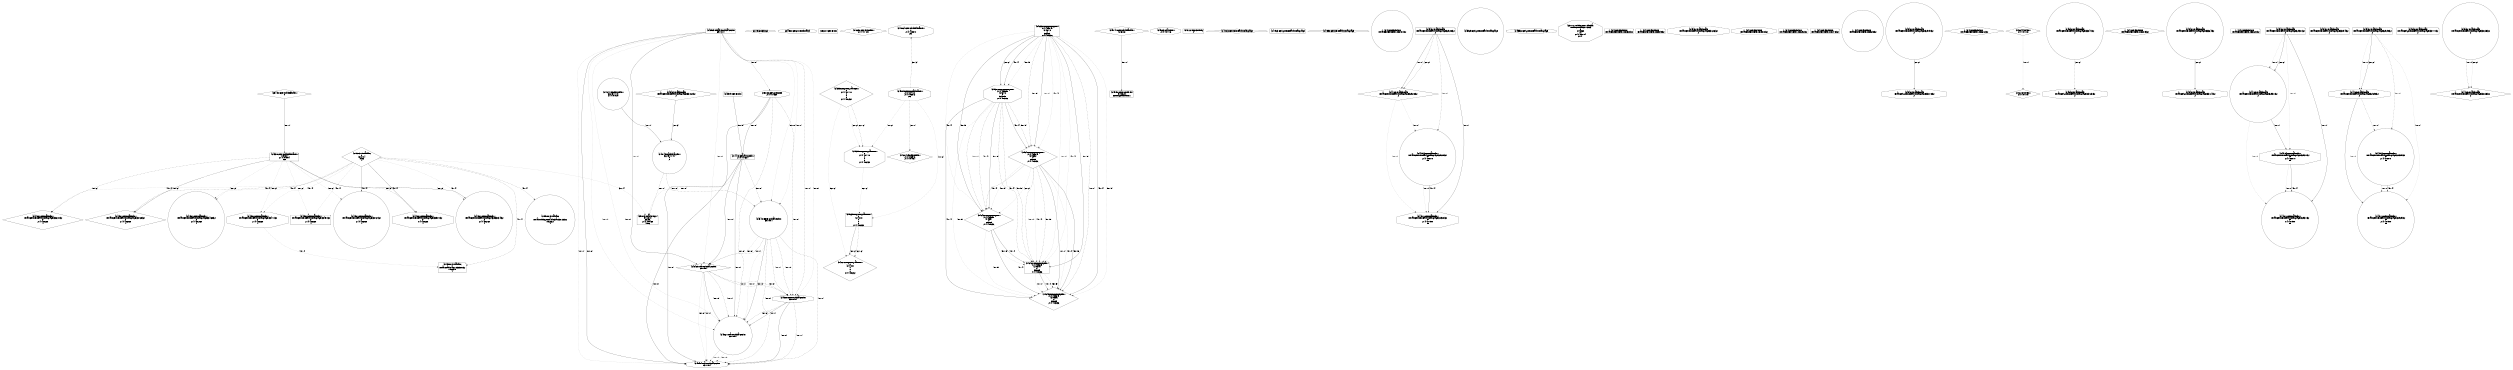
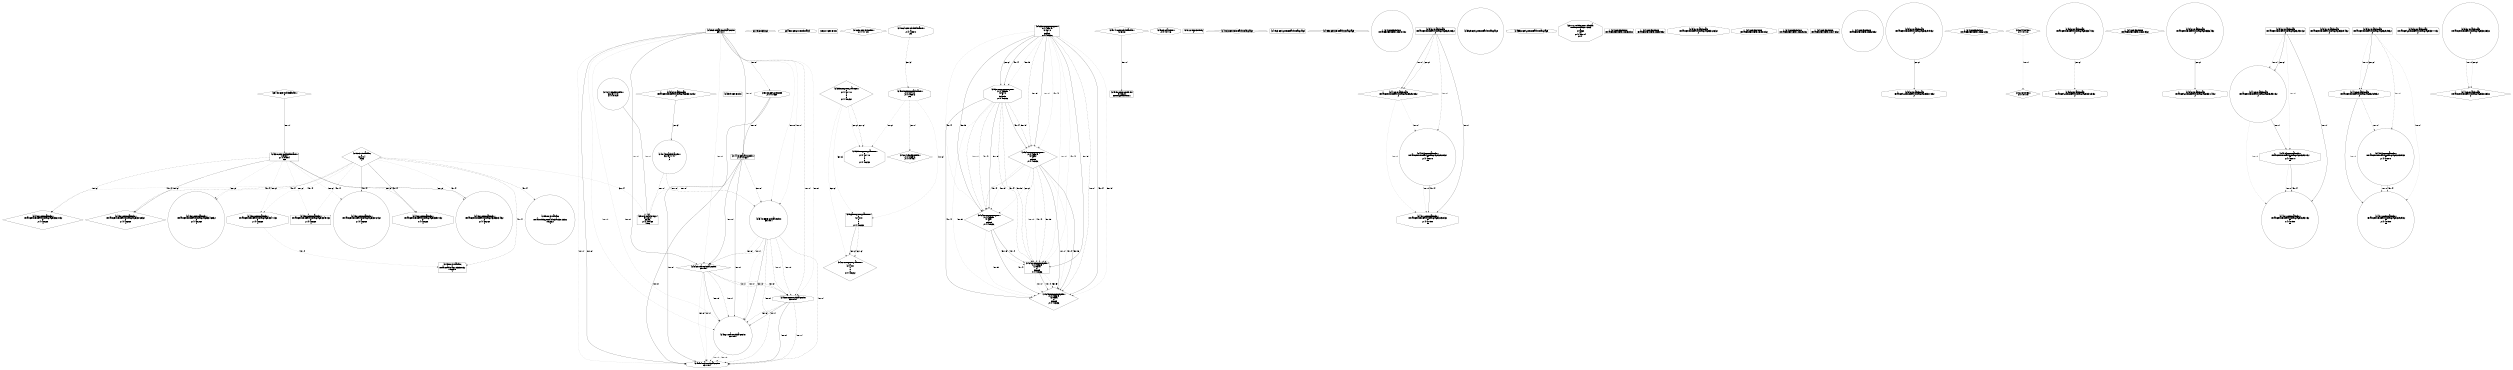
node "4247263.FindClose retval_FindFirstFileW_33820_32": removed
edge "4245785.GetLongPathNameW 2147407710 2147406542 261" -> "4248064.GetModuleFileNameW 0 2147408370 261": reversed
edge "4247247.FindFirstFileW 3224341740 2147407640" -> "4248145.LoadLibraryExW 3224341740 0 2": now "4247247.FindFirstFileW 3224341740 2147407640" -> "4250073.LoadStringW 9441340 65485 2147409468 4096"
edge "4243979.GetVersion" -> "4214413.GetStartupInfoW 2147417624": now "4243965.InitializeCriticalSection 6917004" -> "4214413.GetStartupInfoW 2147417624"
edge "4246599.RegQueryValueExW 0 2147407710 0 0 0 2147408232" -> "4246635.RegQueryValueExW 0 4247000 0 0 0 2147408232": now "4246556.RegQueryValueExW 0 2147407710 0 0 0 2147408232" -> "4246635.RegQueryValueExW 0 4247000 0 0 0 2147408232"
edge "4250188.GetSystemInfo 2147417660" -> "4245580.EnterCriticalSection 6917004": removed, label "(0-->0)"
edge "4250188.GetSystemInfo 2147417660" -> "4245621.LeaveCriticalSection 6917004": removed, label "(0-->0)"
